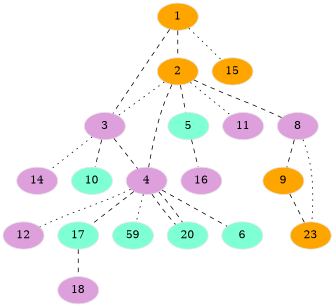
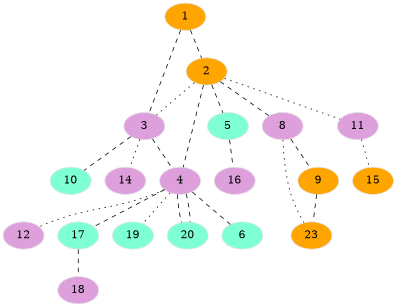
edge "1" -- "15": now "11" -- "15"
node "59": label "59" -> "19"
